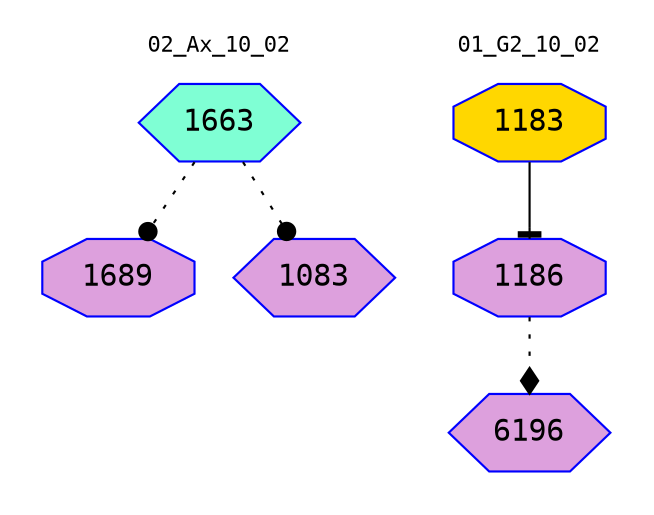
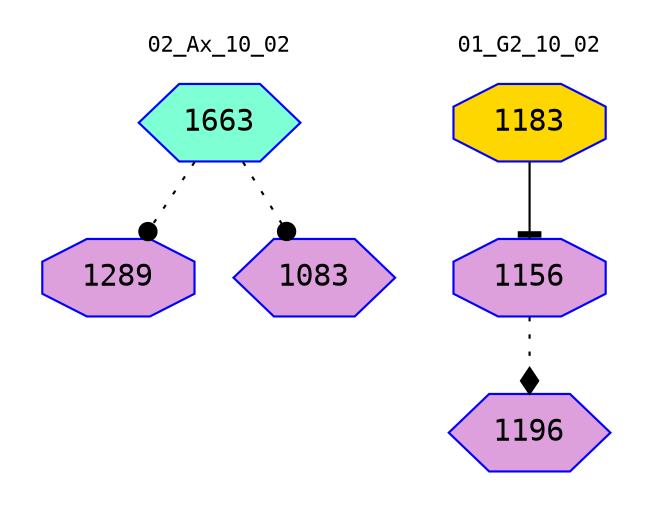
node "1689": label "1689" -> "1289"
node "1186": label "1186" -> "1156"
node "6196": label "6196" -> "1196"
